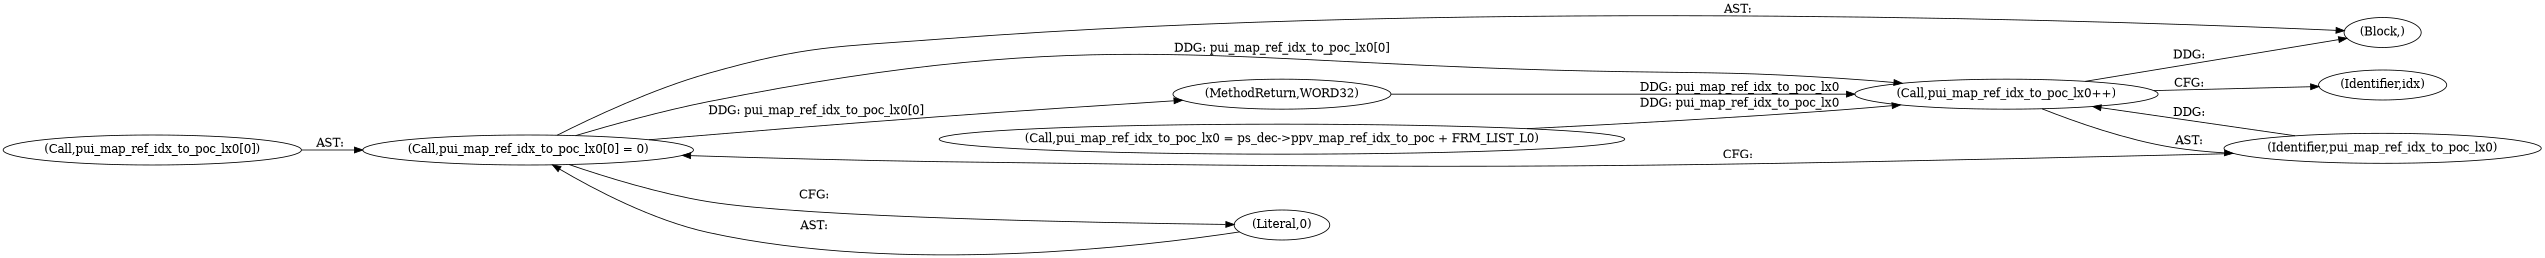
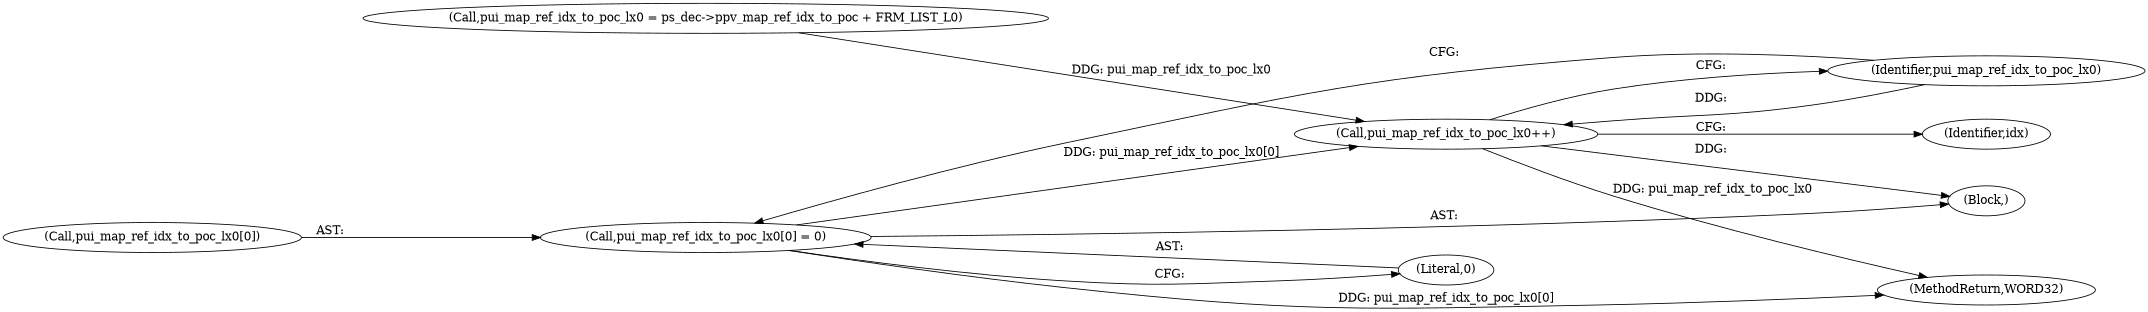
edge "(MethodReturn,WORD32)" -> "(Call,pui_map_ref_idx_to_poc_lx0++)": reversed
edge "(Call,pui_map_ref_idx_to_poc_lx0++)" -> "(Identifier,pui_map_ref_idx_to_poc_lx0)": label "AST: " -> "CFG: "
